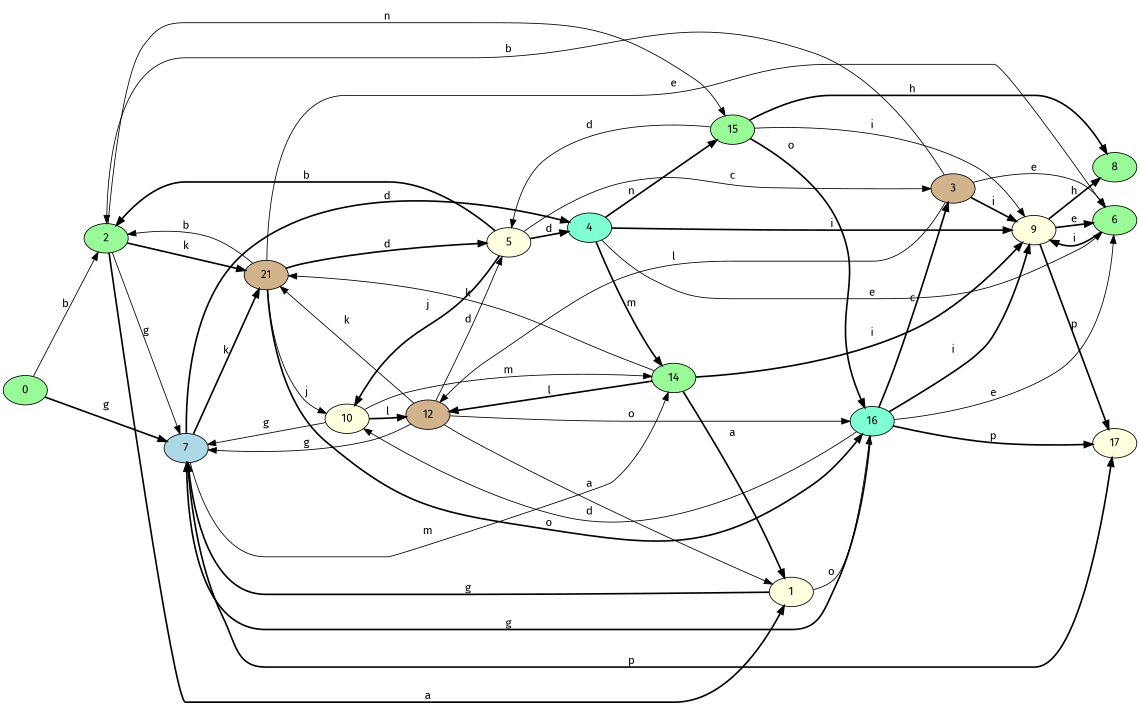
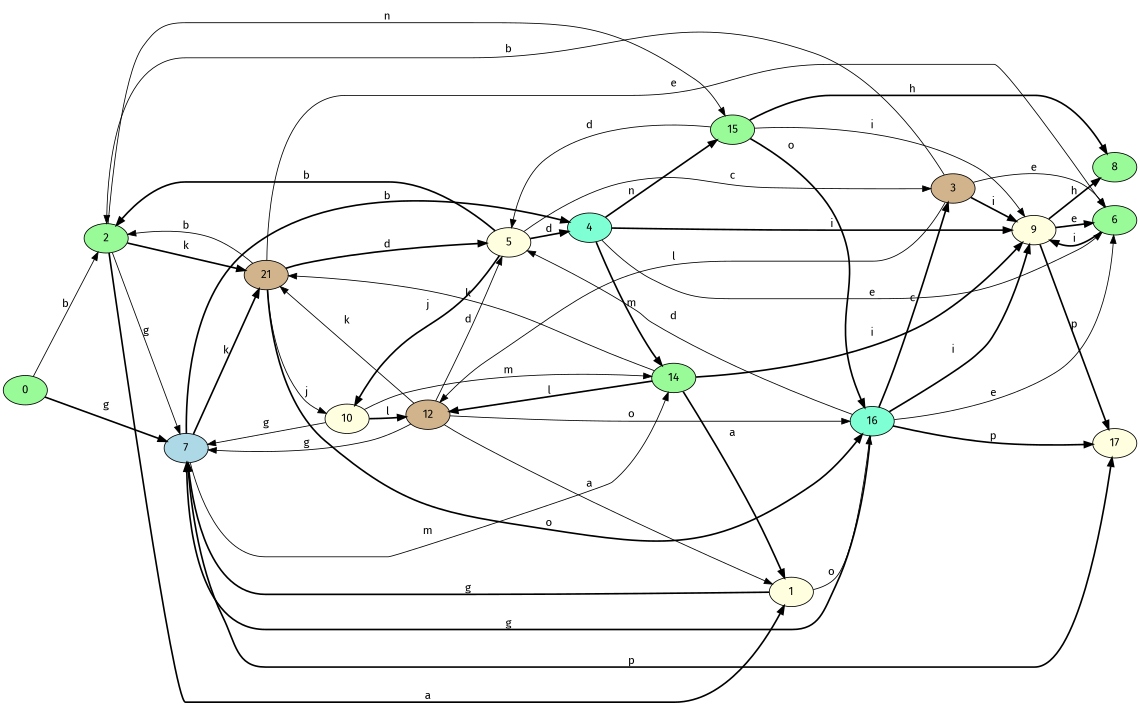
edge "7" -> "4": label "d" -> "b"
edge "16" -> "10": now "16" -> "5"
